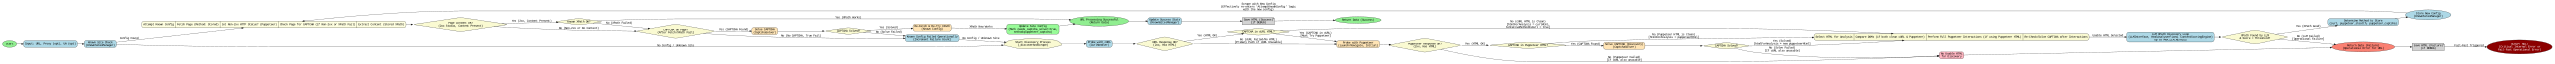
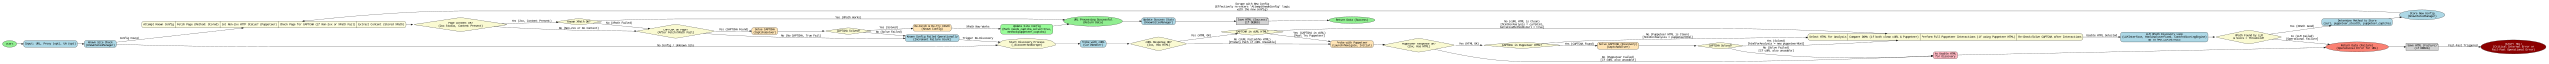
edge "Known Config Failed Operationally (Increment Failure Count)" -> "Start Discovery Process (_discoverAndScrape)": label "No Config / Unknown Site" -> "Trigger Re-Discovery"
